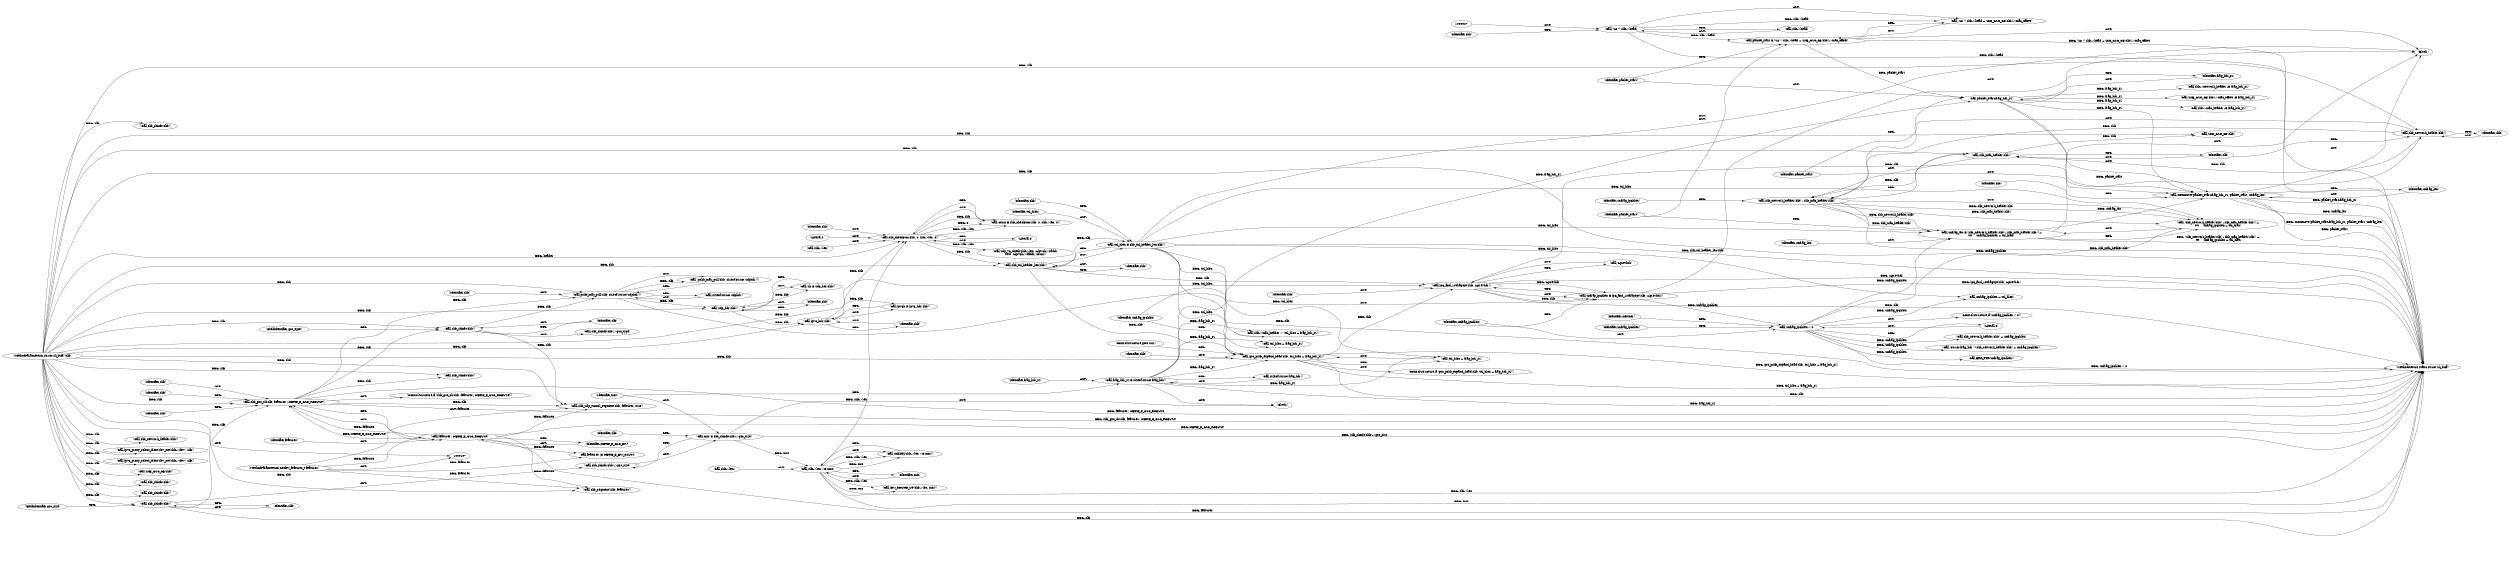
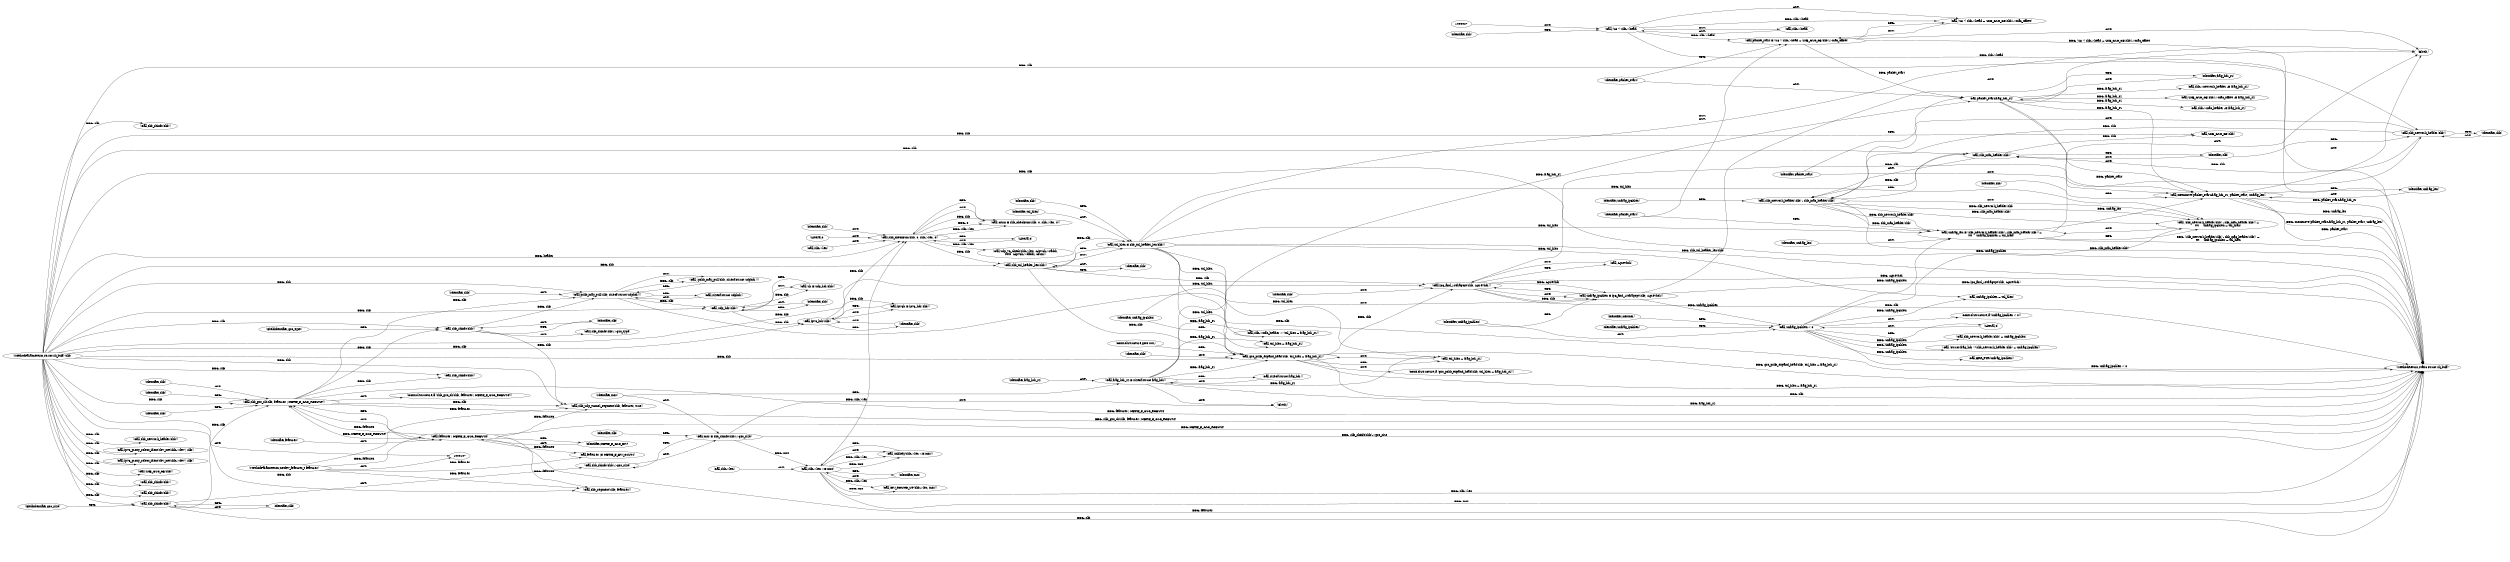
edge "(Call,(u8 *) skb->head)" -> "(Call,skb->head)": label "CFG: " -> "AST: "
edge "(MethodParameterIn,netdev_features_t features)" -> "(Call,skb_udp_tunnel_segment(skb, features, true))": label "AST: features" -> "DDG: features"
